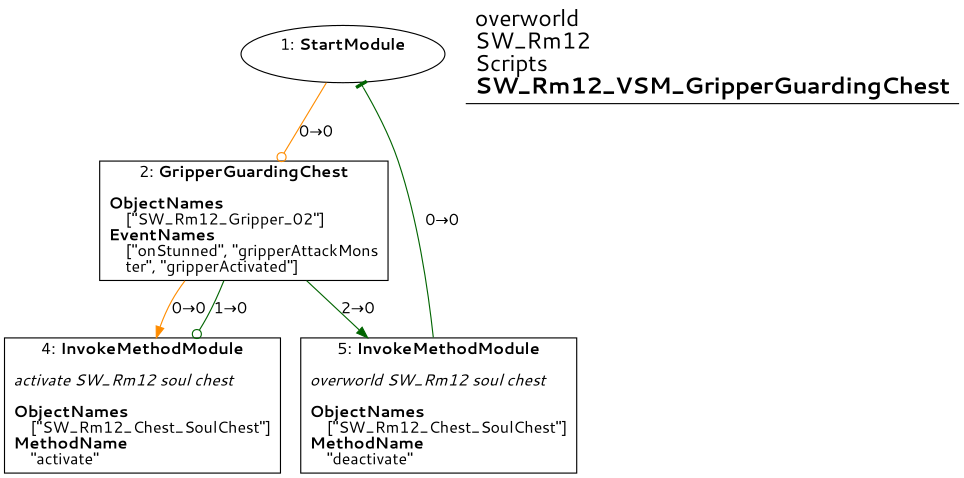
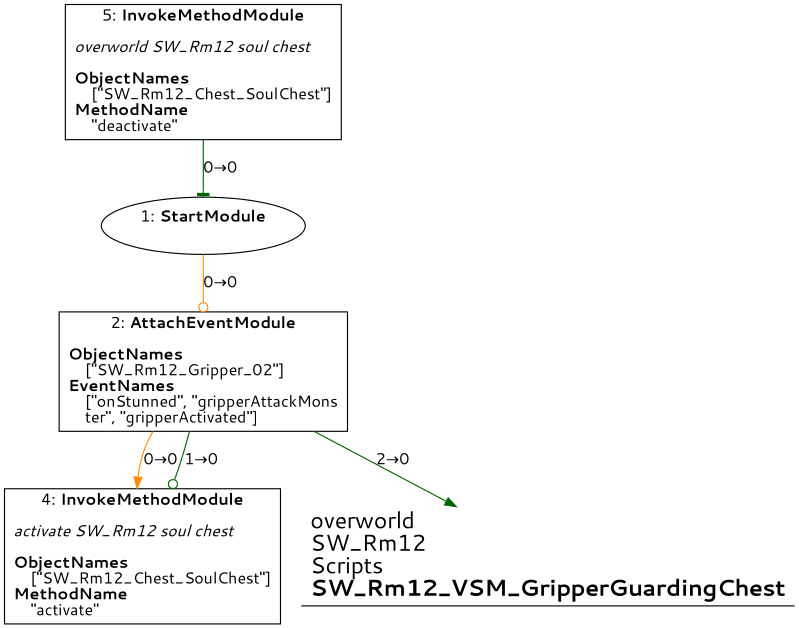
node "2:": text "GripperGuardingChest" -> "AttachEventModule"
edge "2:" -> "5:": now "2:" -> "overworld"
